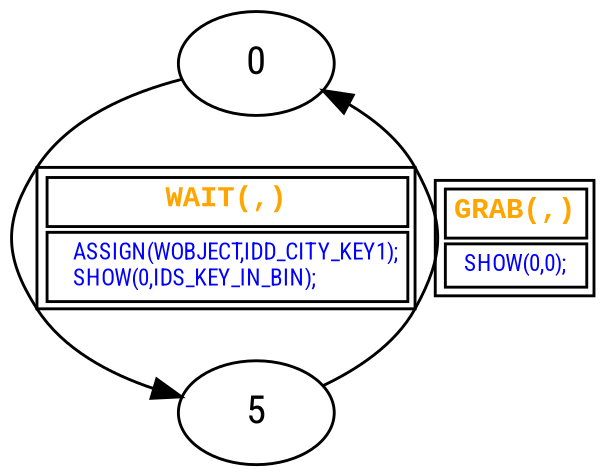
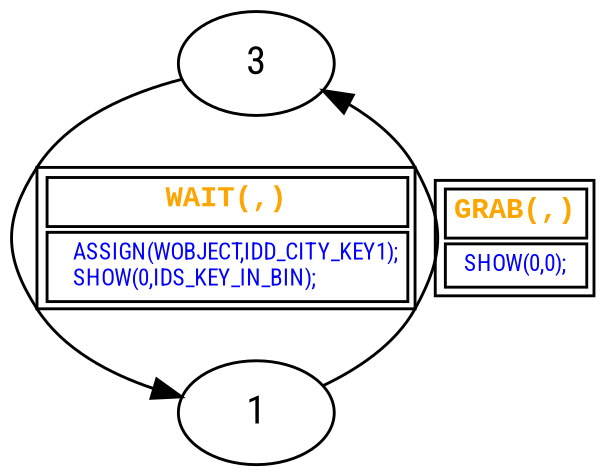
node "0": label "0" -> "3"
node "5": label "5" -> "1"
